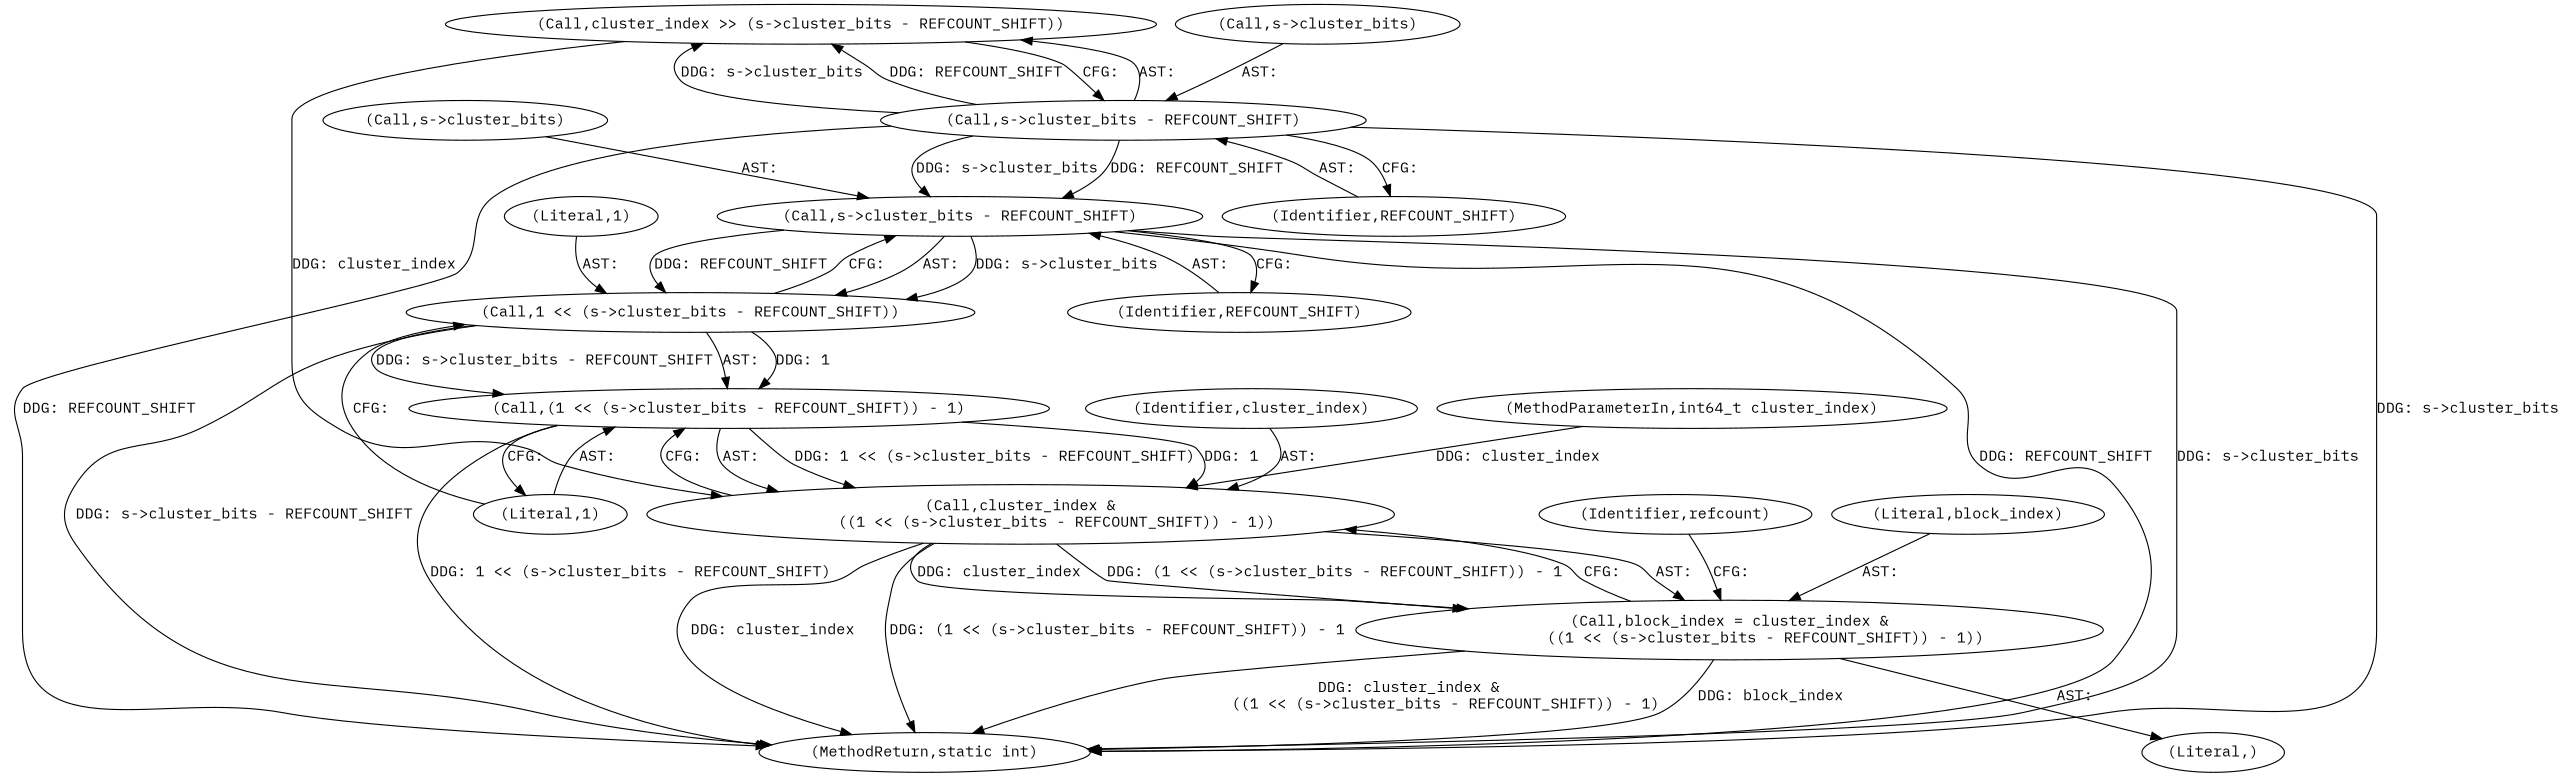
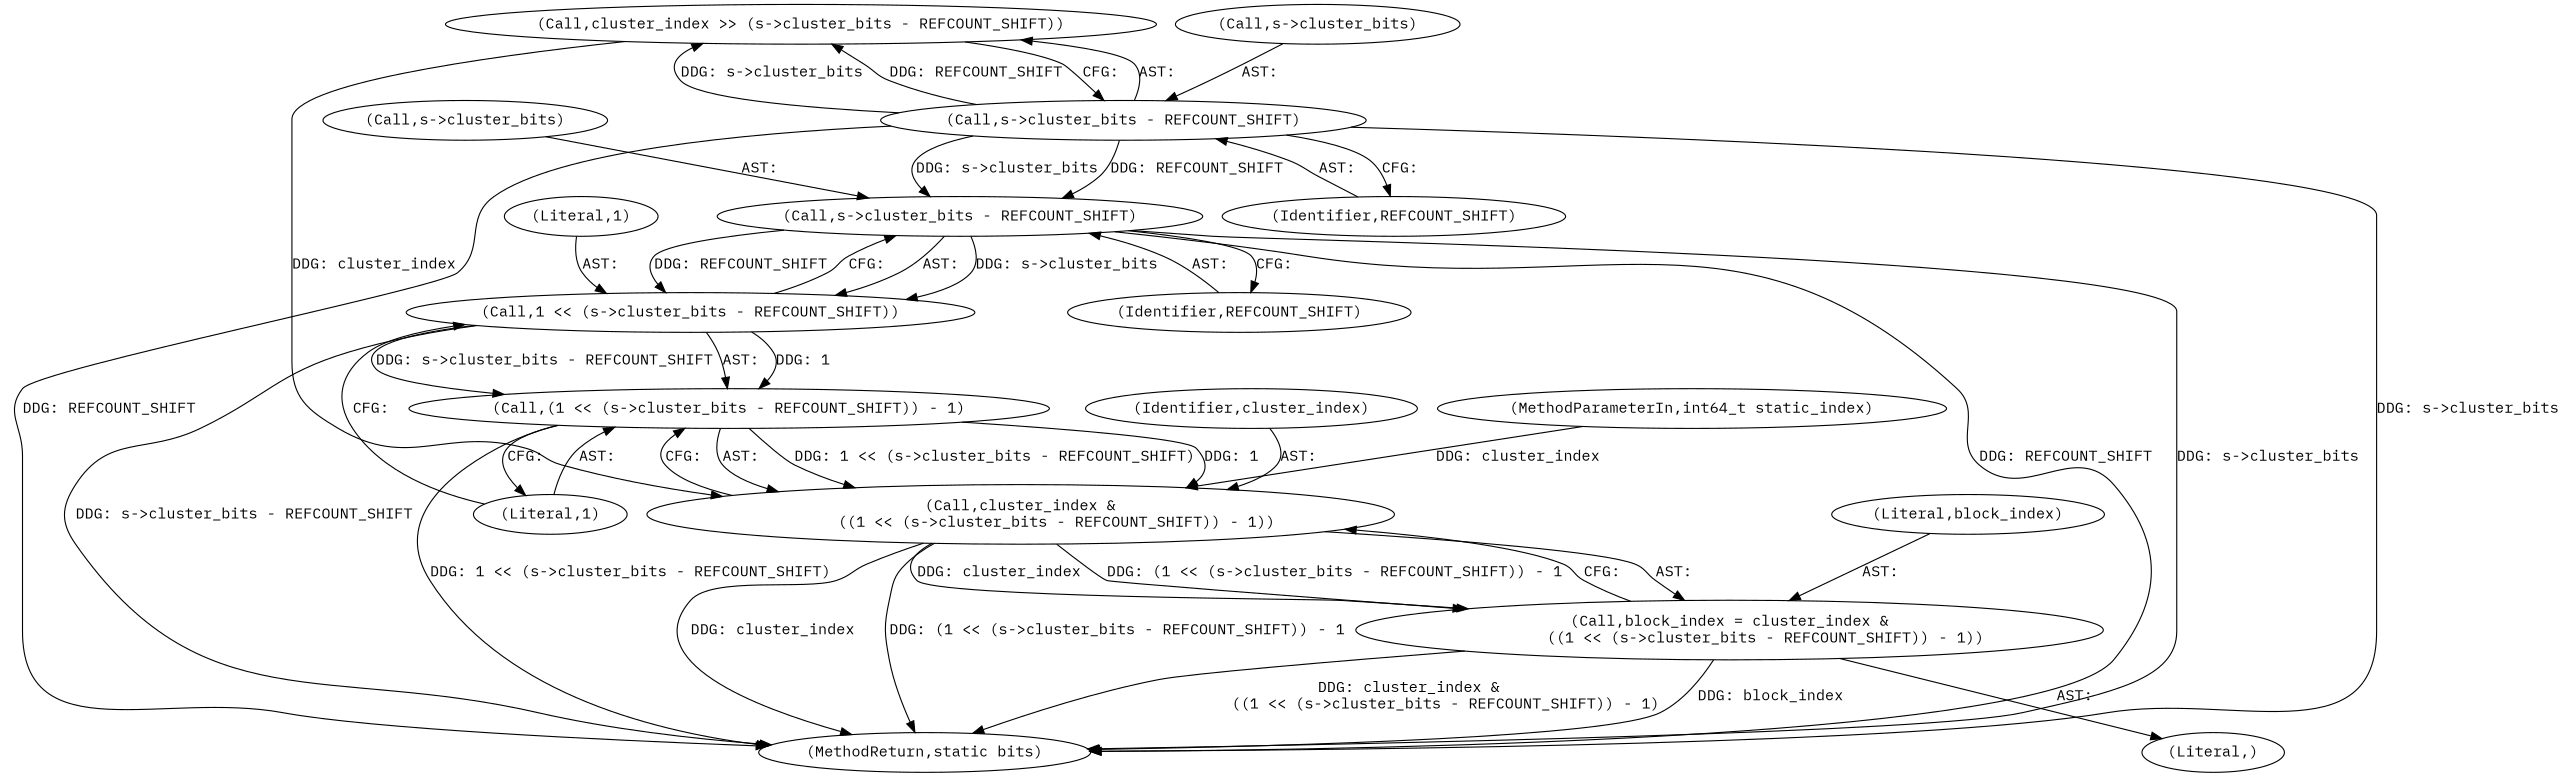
node "(MethodParameterIn,int64_t cluster_index)": label "(MethodParameterIn,int64_t cluster_index)" -> "(MethodParameterIn,int64_t static_index)"
node "(Identifier,refcount)": removed
node "(MethodReturn,static int)": label "(MethodReturn,static int)" -> "(MethodReturn,static bits)"
